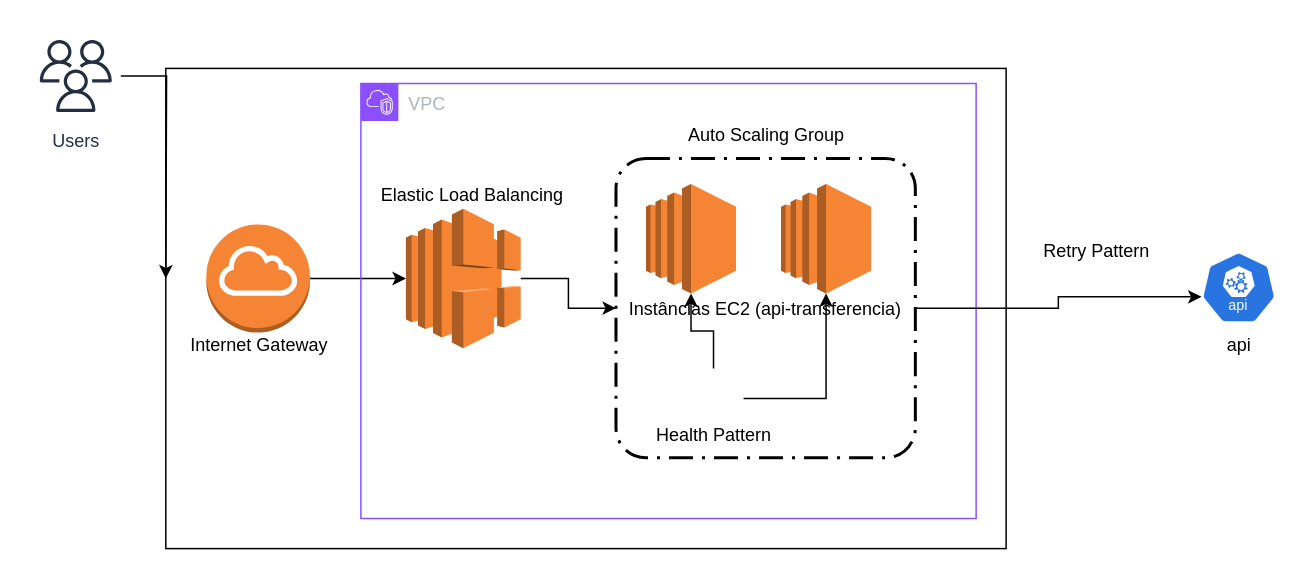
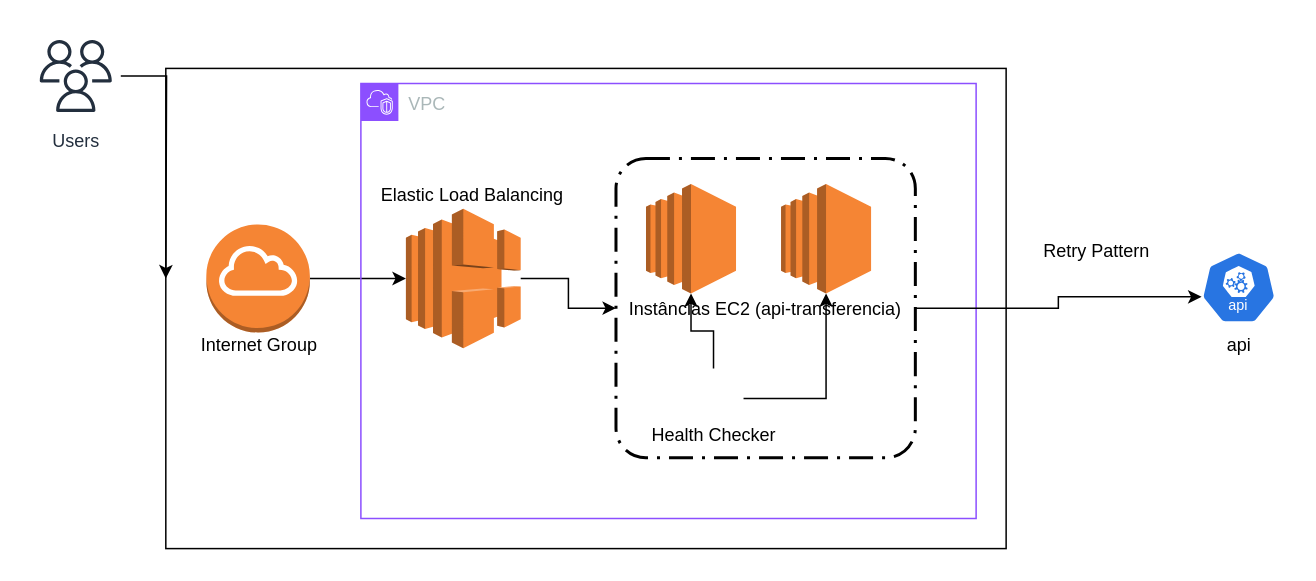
node "Auto Scaling Group": removed
node "Internet Gateway": label "Internet Gateway" -> "Internet Group"
node "Health Pattern": label "Health Pattern" -> "Health Checker"
